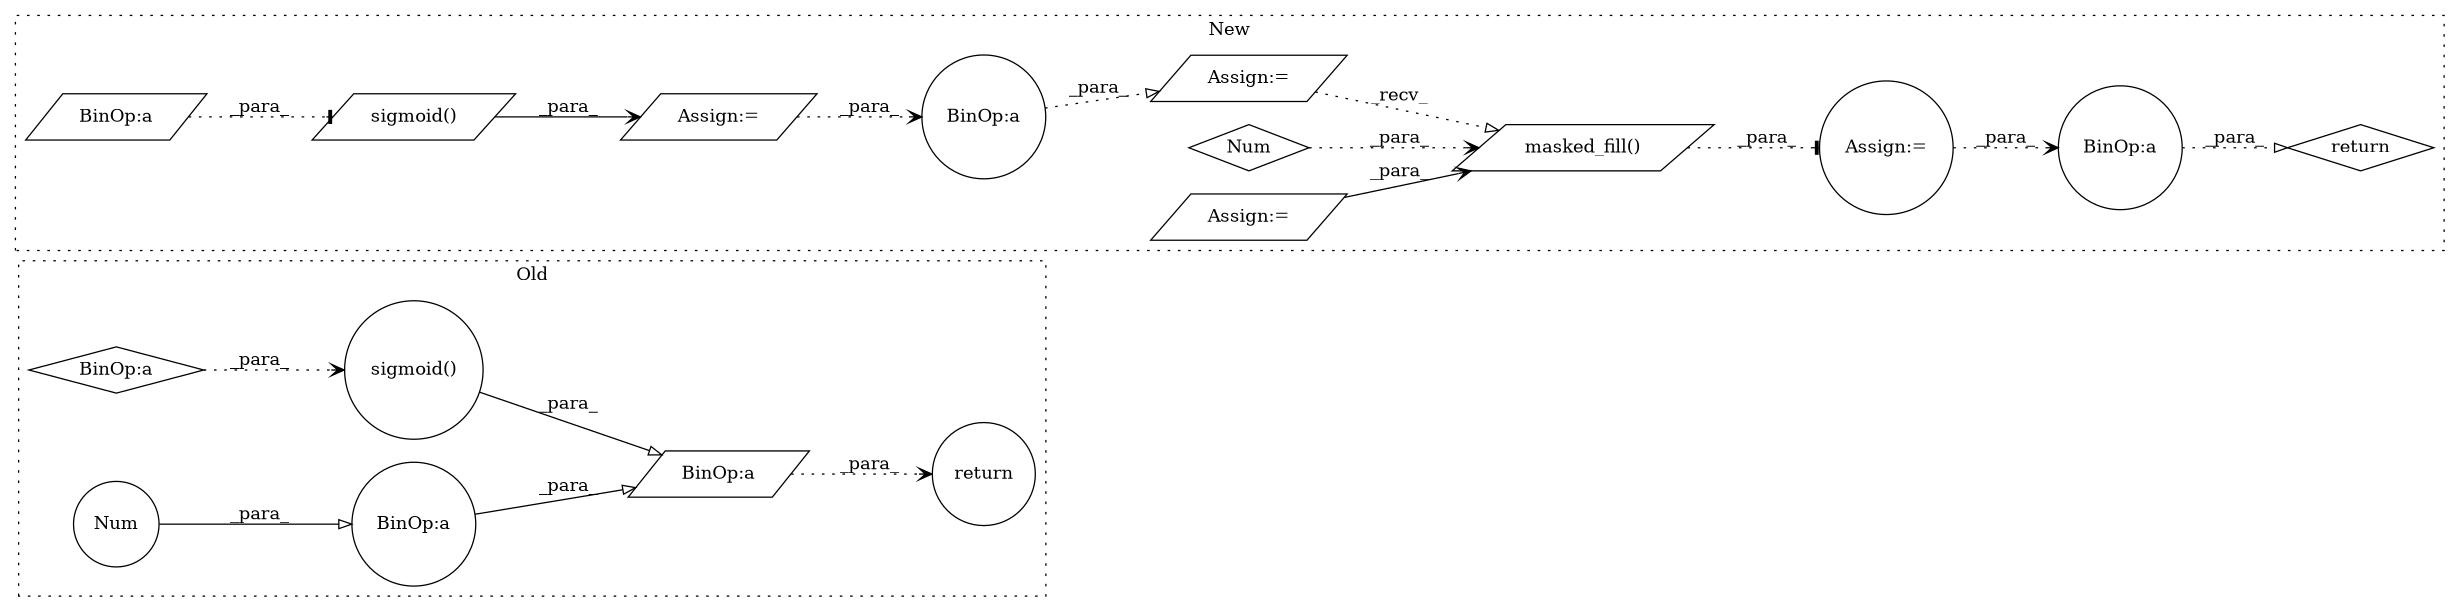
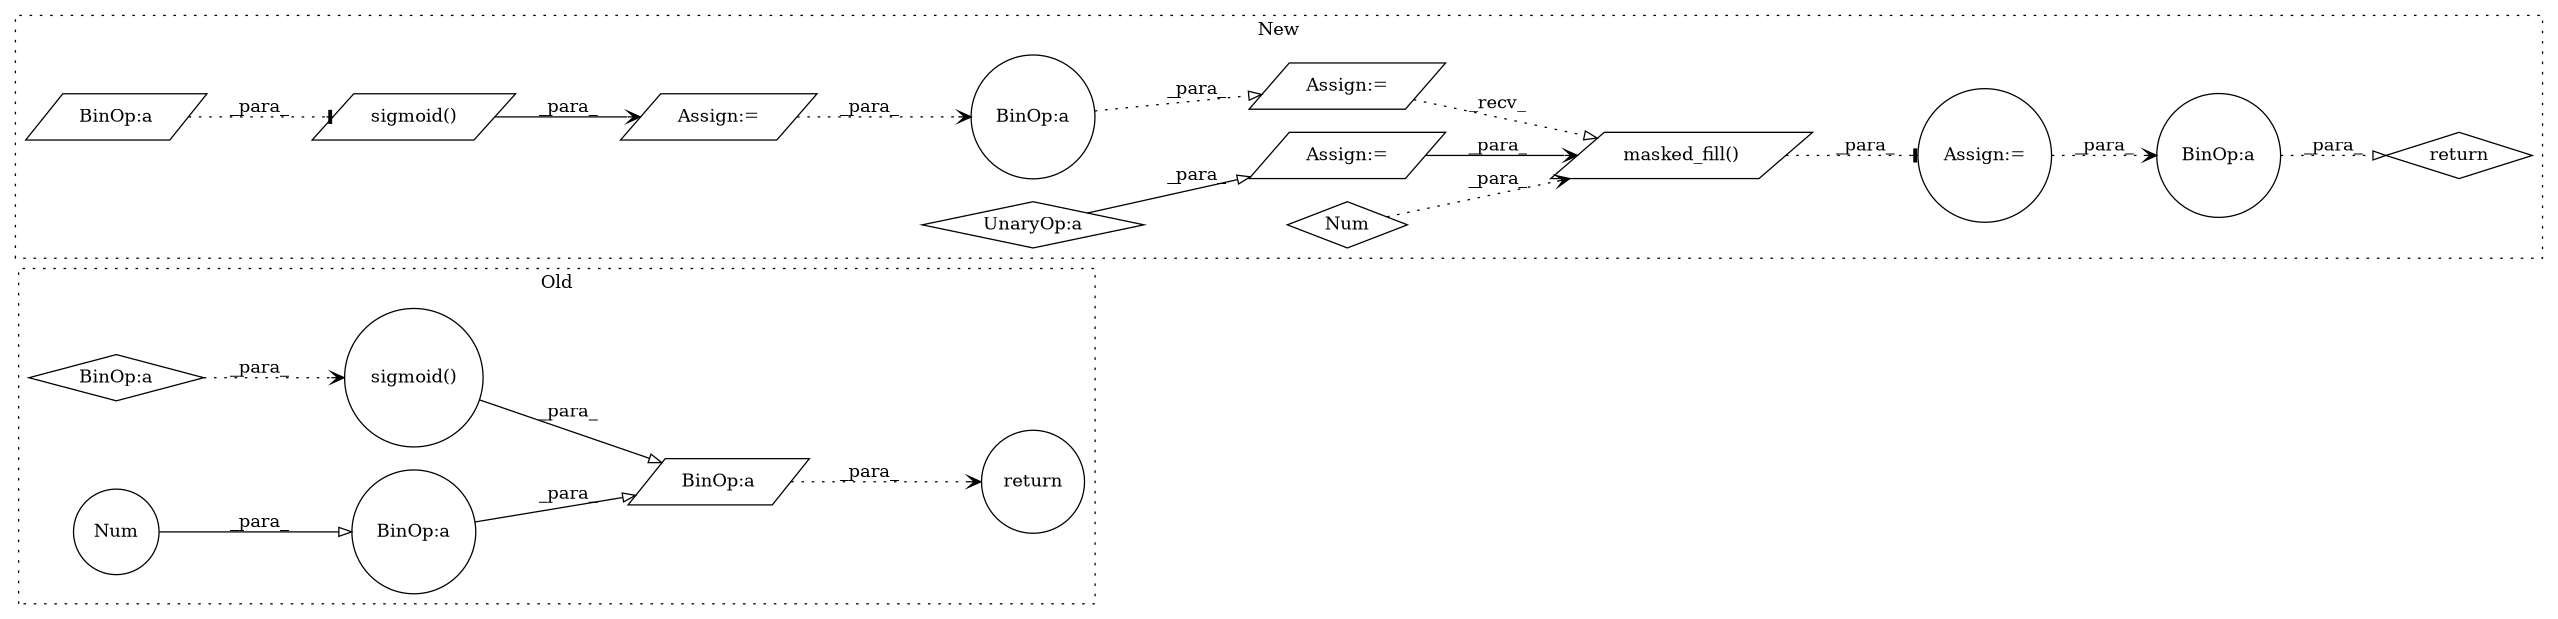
node "UnaryOp:a": added
